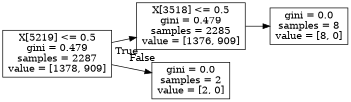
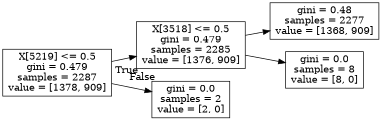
node "gini = 0.48 samples = 2277 value = [1368, 909]": added
